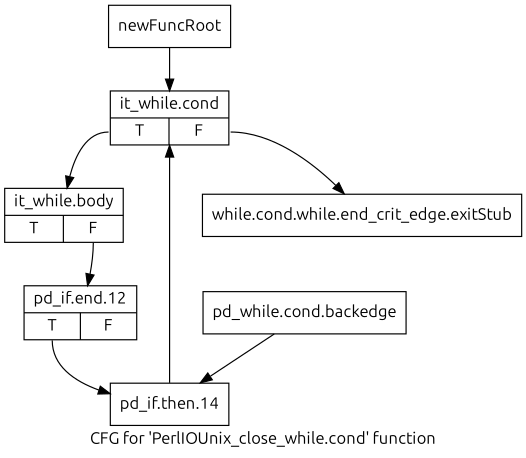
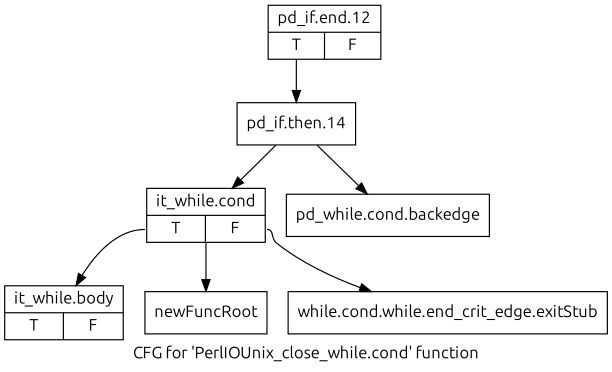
edge "newFuncRoot" -> "it_while.cond": reversed
edge "it_while.body" -> "pd_if.end.12": removed
edge "pd_while.cond.backedge" -> "pd_if.then.14": reversed
